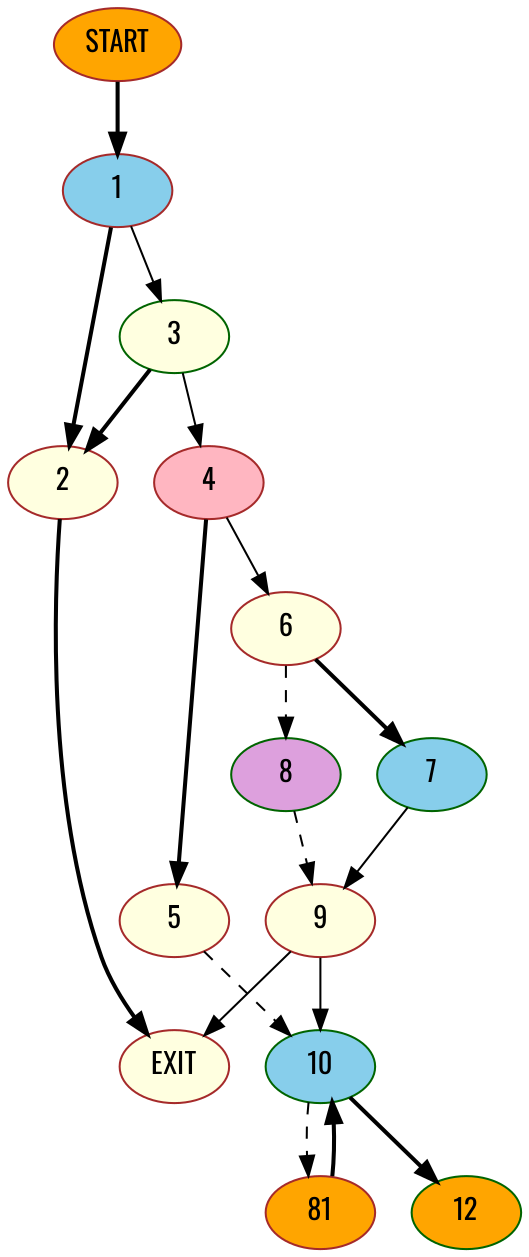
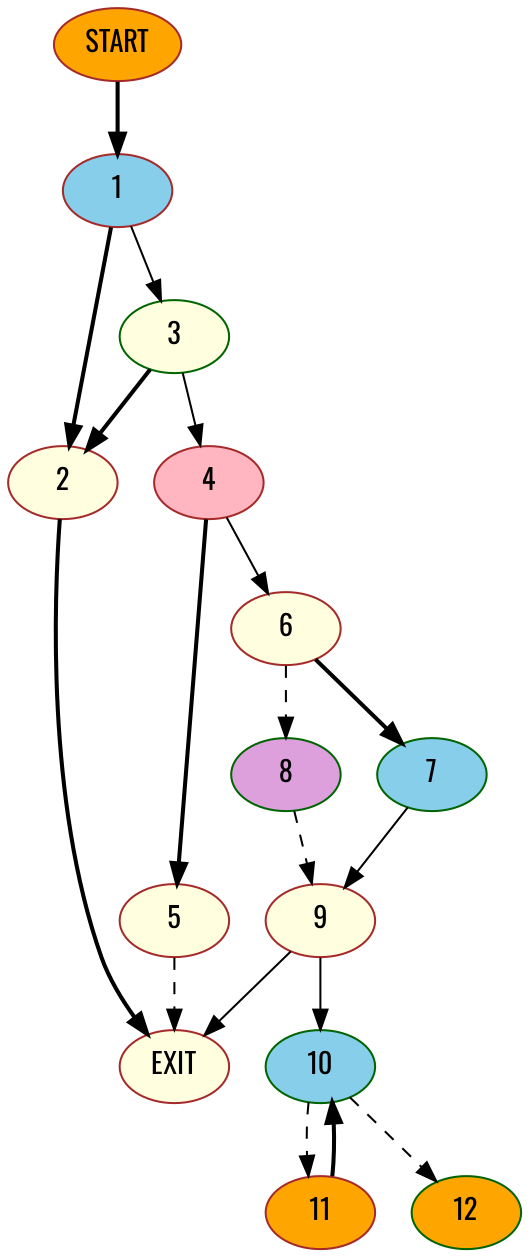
edge "5" -> "10": now "5" -> "EXIT"
edge "10" -> "12": style bold -> dashed
node "81": label "81" -> "11"
